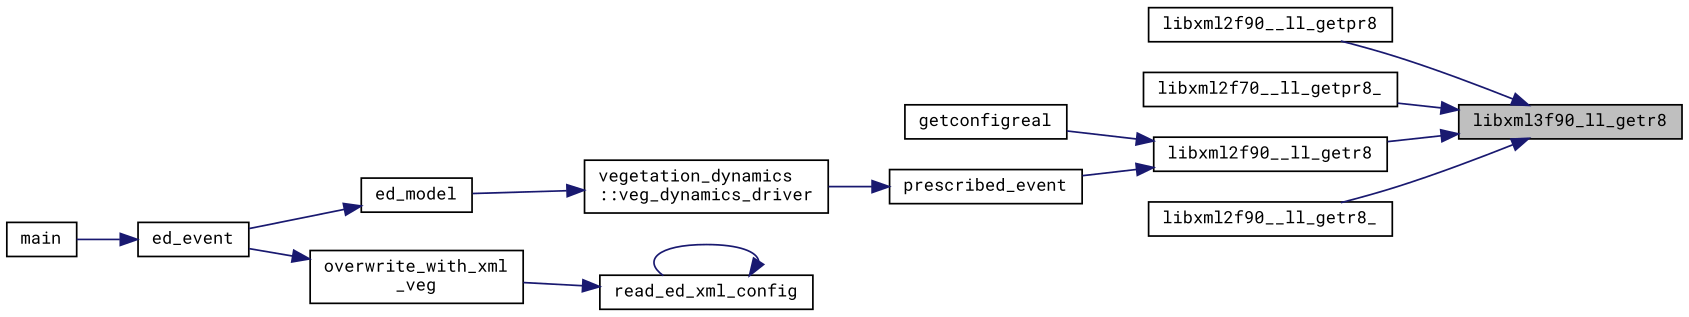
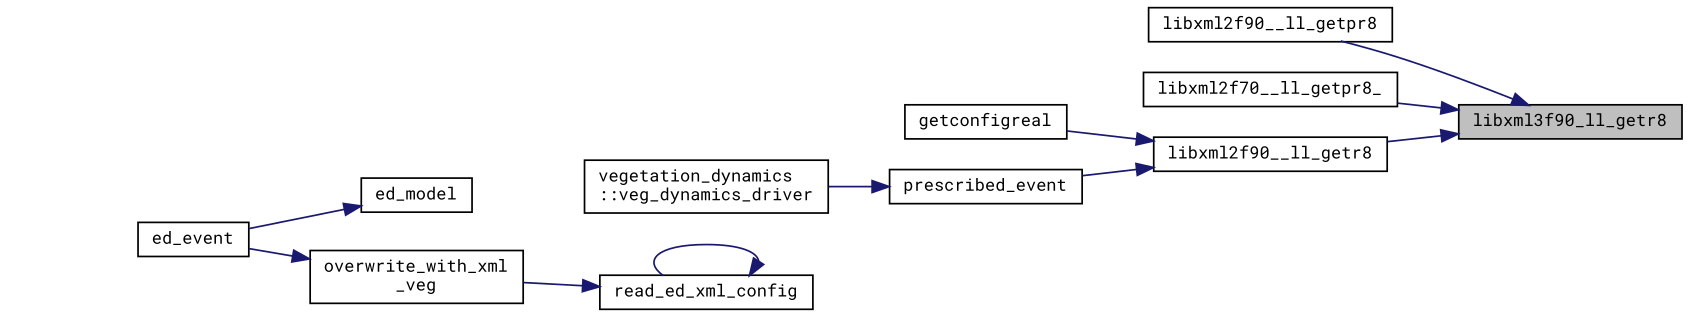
edge "ed_model" -> "vegetation_dynamics ::veg_dynamics_driver": removed
node "libxml2f90__ll_getr8_": removed
node "main": removed
